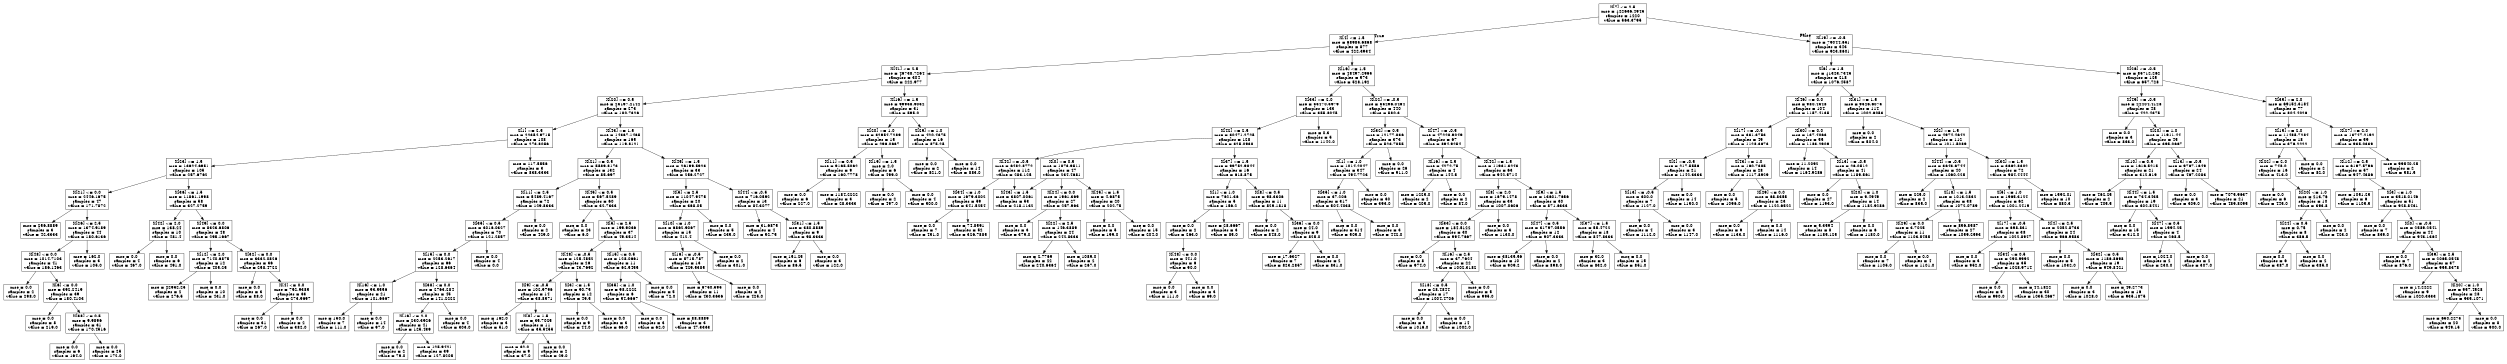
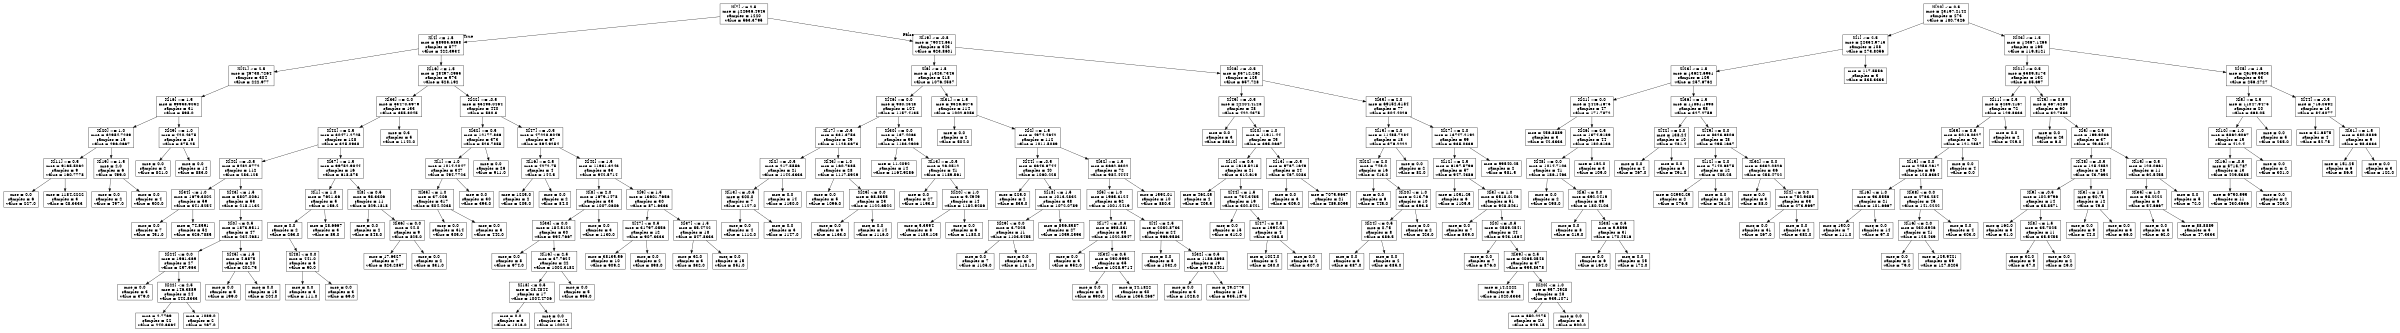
edge "X[41] <= 2.5 mse = 46738.7264 samples = 304 value = 222.977" -> "X[20] <= 0.5 mse = 23197.2142 samples = 273 value = 180.7326": removed
edge "X[0] <= 0.5 mse = 1873.9511 samples = 47 value = 234.4681" -> "X[43] <= 1.5 mse = 3807.0061 samples = 53 value = 218.1132": reversed
